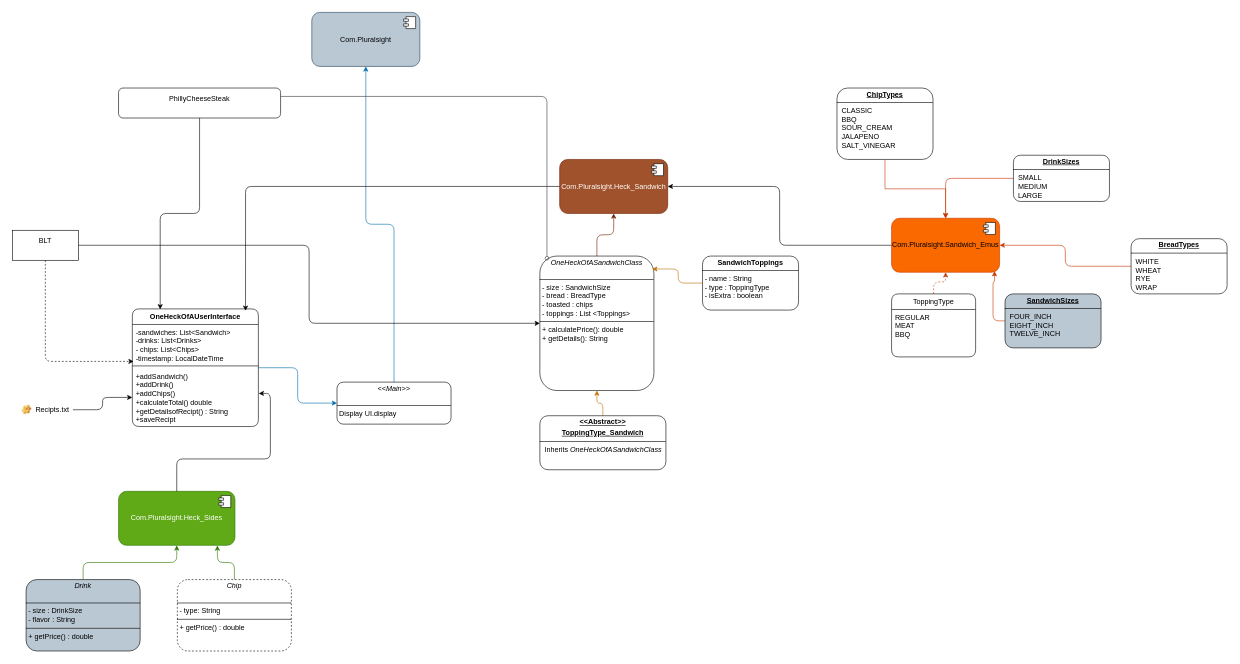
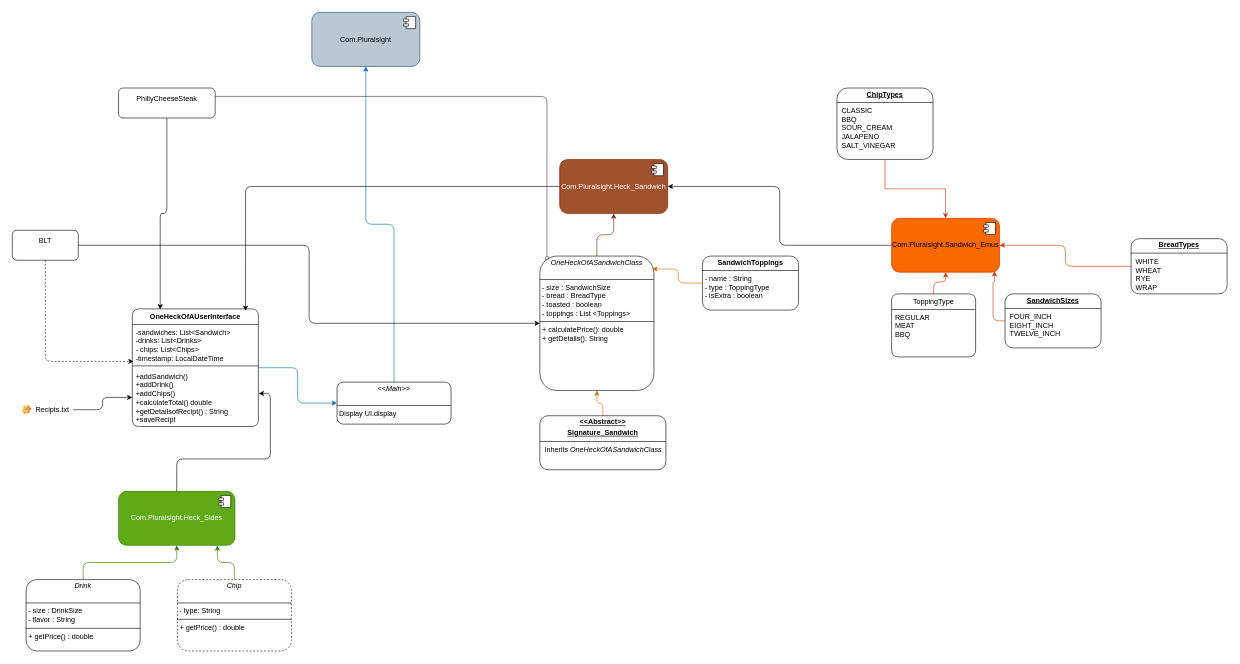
node "PhillyCheeseSteak": size 162x30 -> 97x30
edge "DrinkSizes SMALL MEDIUM LARGE" -> "Com.Pluralsight.Sandwich_Emus": removed
node "DrinkSizes SMALL MEDIUM LARGE": removed
node "BLT": shape rectangle -> rounded rectangle
edge "ToppingType" -> "Com.Pluralsight.Sandwich_Emus": style dashed -> solid
node "OneHeckOfASandwichClass - size : SandwichSize - bread : BreadType - toasted : chips - toppings : List <Toppings> + calculatePrice(): double + getDetails(): String": label "OneHeckOfASandwichClass - size : SandwichSize - bread : BreadType - toasted : chips - toppings : List <Toppings> + calculatePrice(): double + getDetails(): String" -> "OneHeckOfASandwichClass - size : SandwichSize - bread : BreadType - toasted : boolean - toppings : List <Toppings> + calculatePrice(): double + getDetails(): String"
node "SandwichSizes FOUR_INCH EIGHT_INCH TWELVE_INCH": fillcolor #bac8d3 -> #ffffff
node "<<Abstract>> ToppingType_Sandwich Inherits OneHeckOfASandwichClass": label "<<Abstract>> ToppingType_Sandwich Inherits OneHeckOfASandwichClass" -> "<<Abstract>> Signature_Sandwich Inherits OneHeckOfASandwichClass"
node "Drink - size : DrinkSize - flavor : String + getPrice() : double": fillcolor #bac8d3 -> #ffffff
